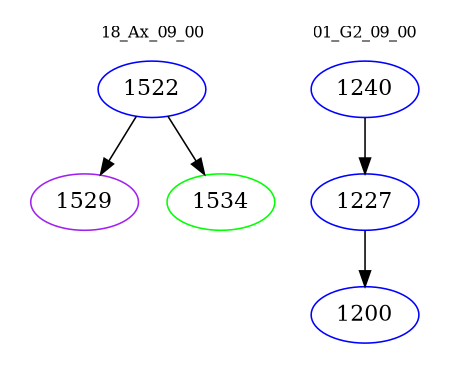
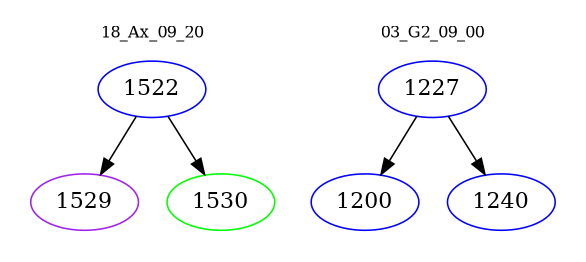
cluster "18_Ax_09_00": label "18_Ax_09_00" -> "18_Ax_09_20"
cluster "01_G2_09_00": label "01_G2_09_00" -> "03_G2_09_00"
edge "1240" -> "1227": reversed
node "1534": label "1534" -> "1530"
